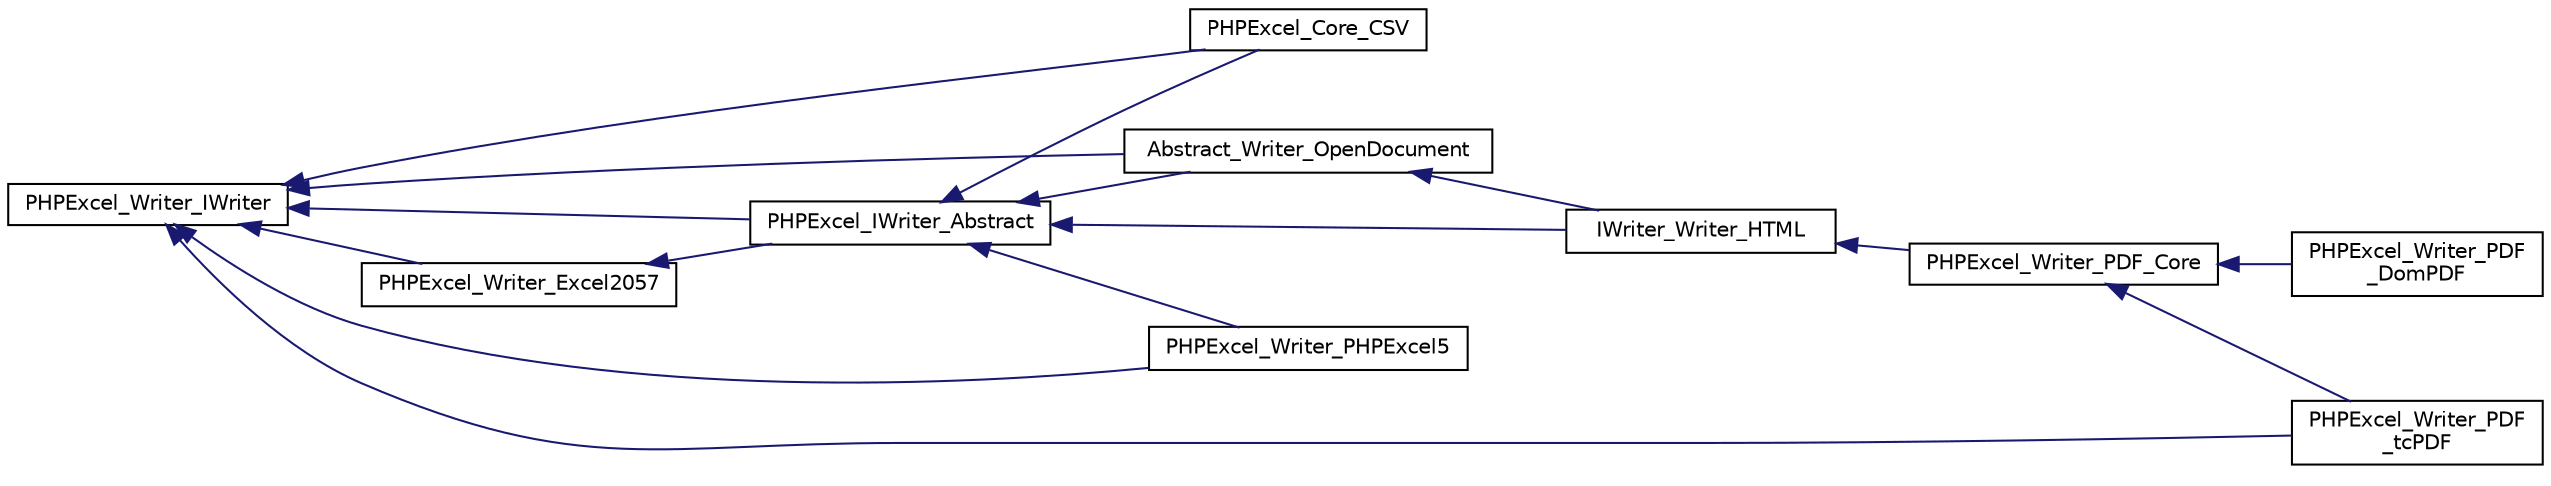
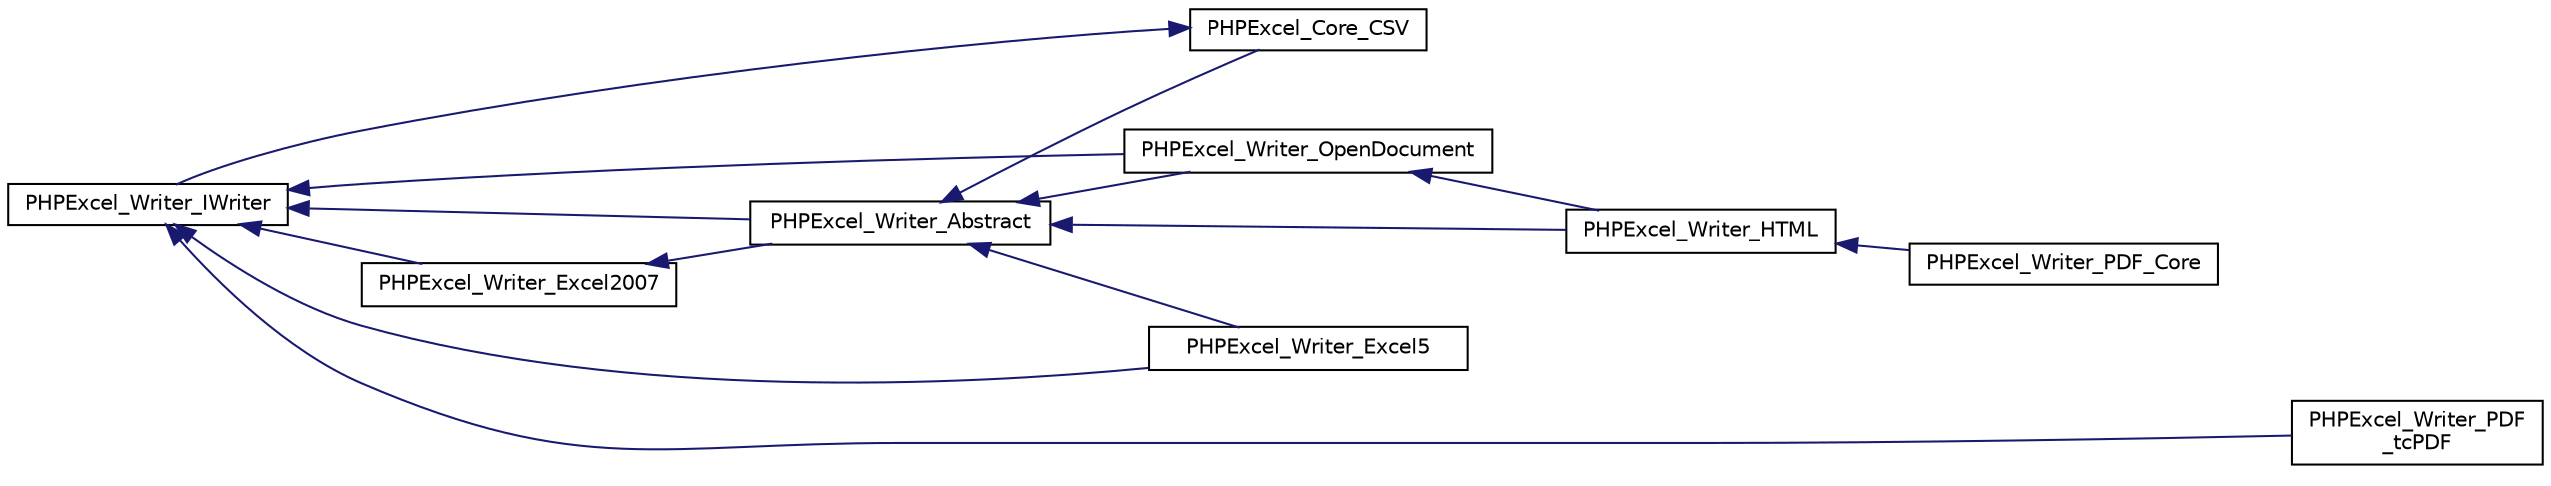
edge "PHPExcel_Core_CSV" -> "PHPExcel_Writer_IWriter": reversed
node "Abstract_Writer_OpenDocument": label "Abstract_Writer_OpenDocument" -> "PHPExcel_Writer_OpenDocument"
node "PHPExcel_IWriter_Abstract": label "PHPExcel_IWriter_Abstract" -> "PHPExcel_Writer_Abstract"
node "IWriter_Writer_HTML": label "IWriter_Writer_HTML" -> "PHPExcel_Writer_HTML"
node "PHPExcel_Writer_PDF _DomPDF": removed
node "PHPExcel_Writer_Excel2057": label "PHPExcel_Writer_Excel2057" -> "PHPExcel_Writer_Excel2007"
edge "PHPExcel_Writer_PDF _tcPDF" -> "PHPExcel_Writer_PDF_Core": removed
node "PHPExcel_Writer_PHPExcel5": label "PHPExcel_Writer_PHPExcel5" -> "PHPExcel_Writer_Excel5"
